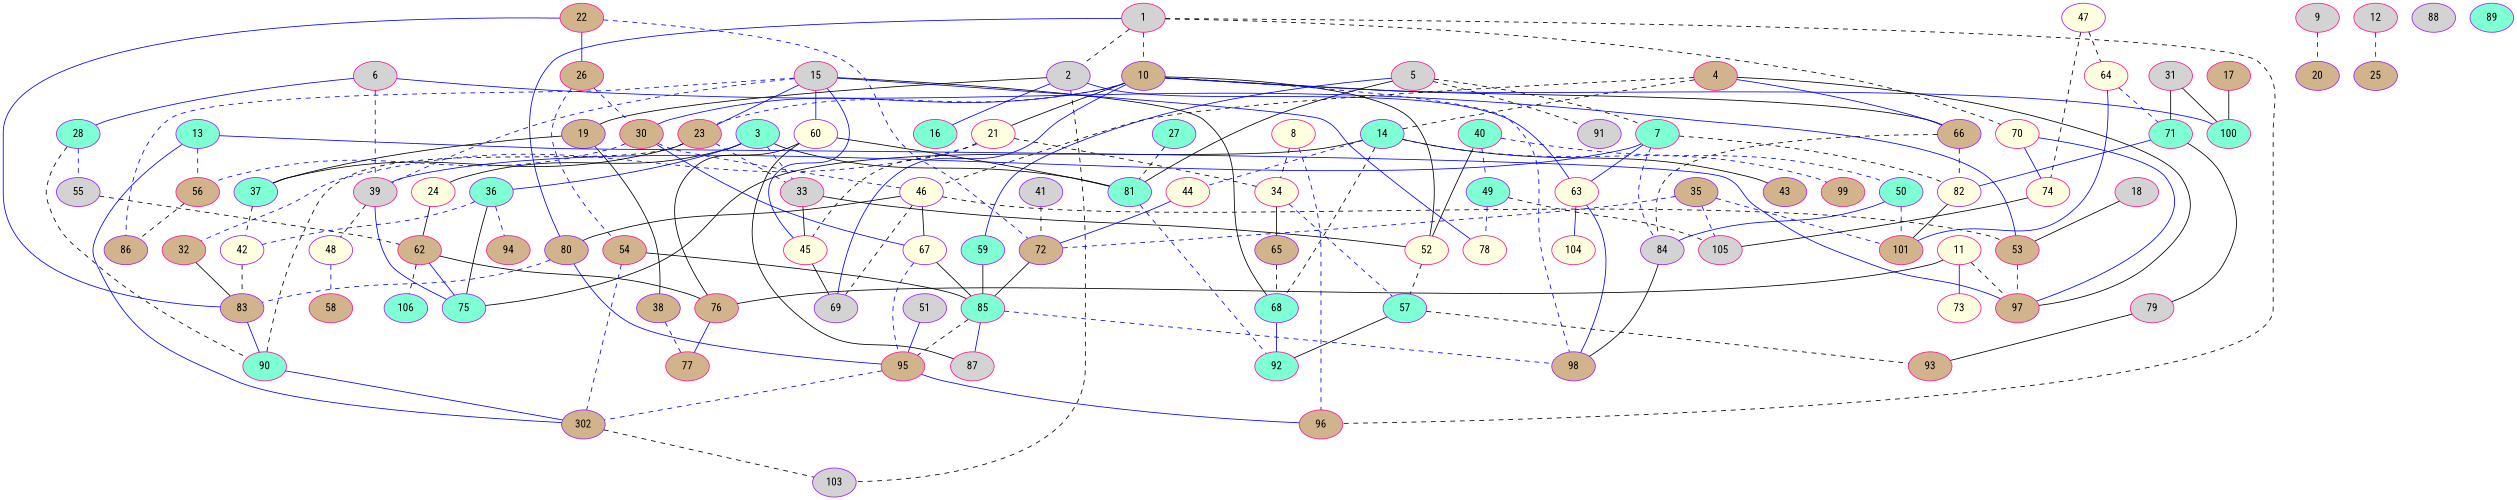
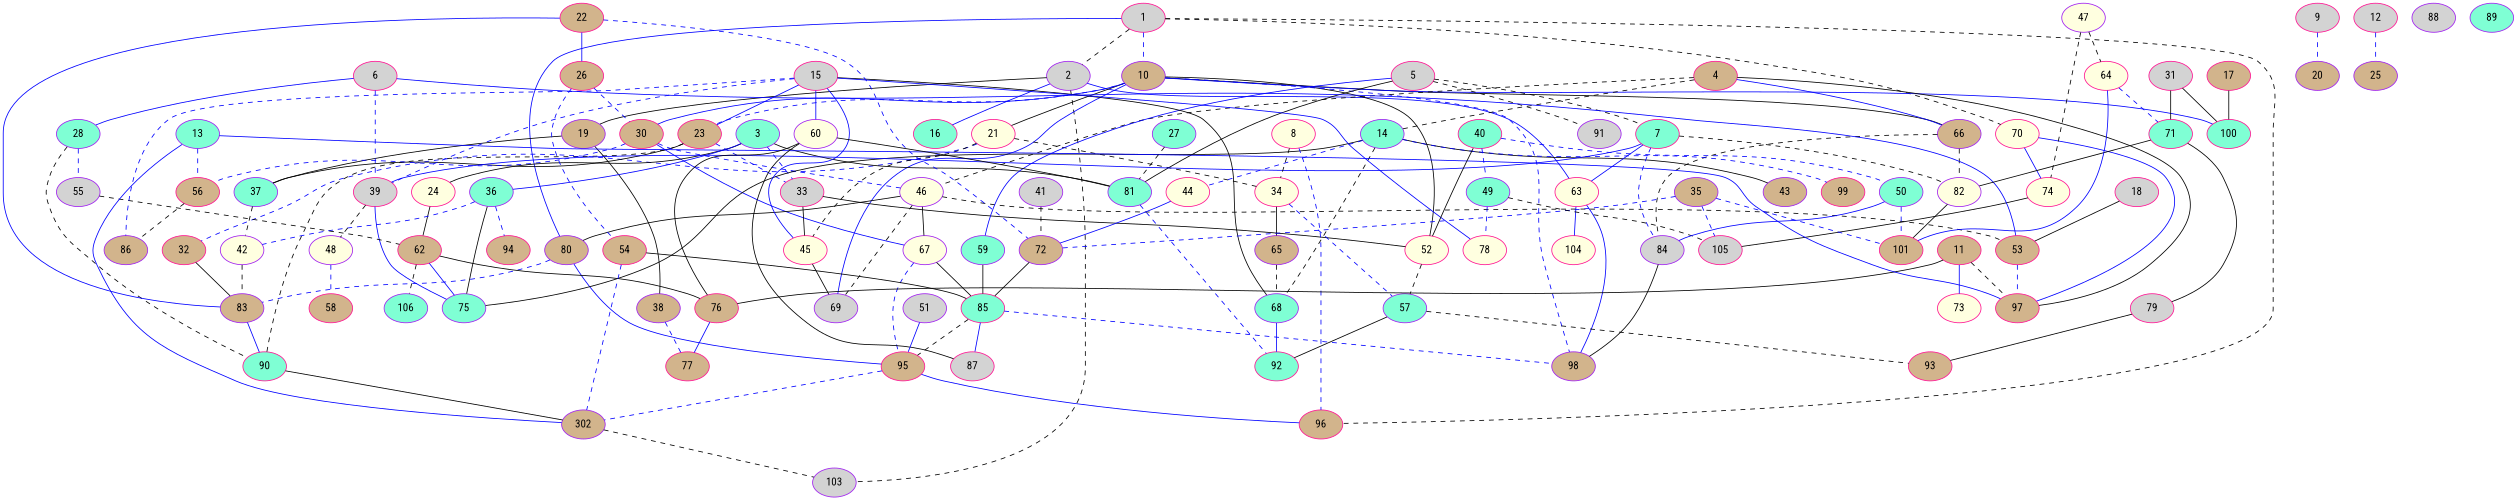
edge "71" -- "82": color blue -> black
node "11": fillcolor lightyellow -> tan
edge "90" -- "302": color blue -> black
